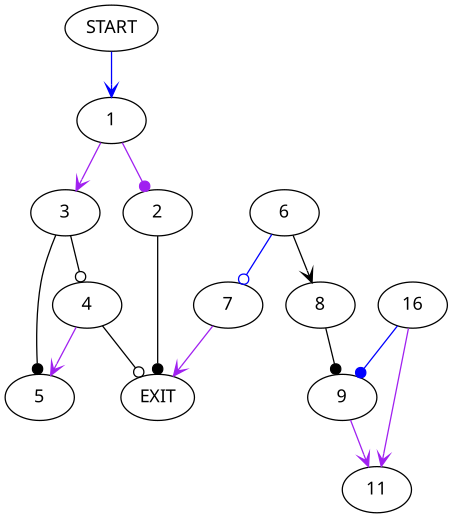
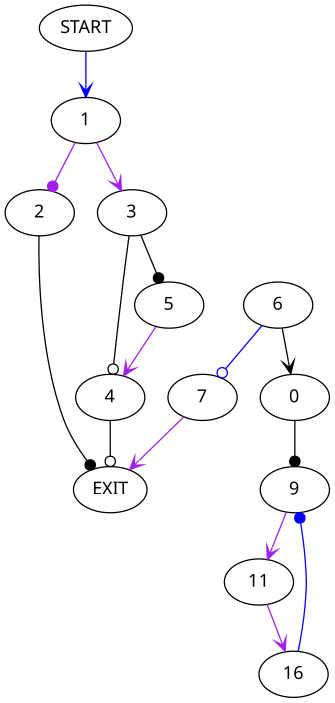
node "8": label "8" -> "0"
edge "4" -> "5": reversed
edge "16" -> "11": reversed
